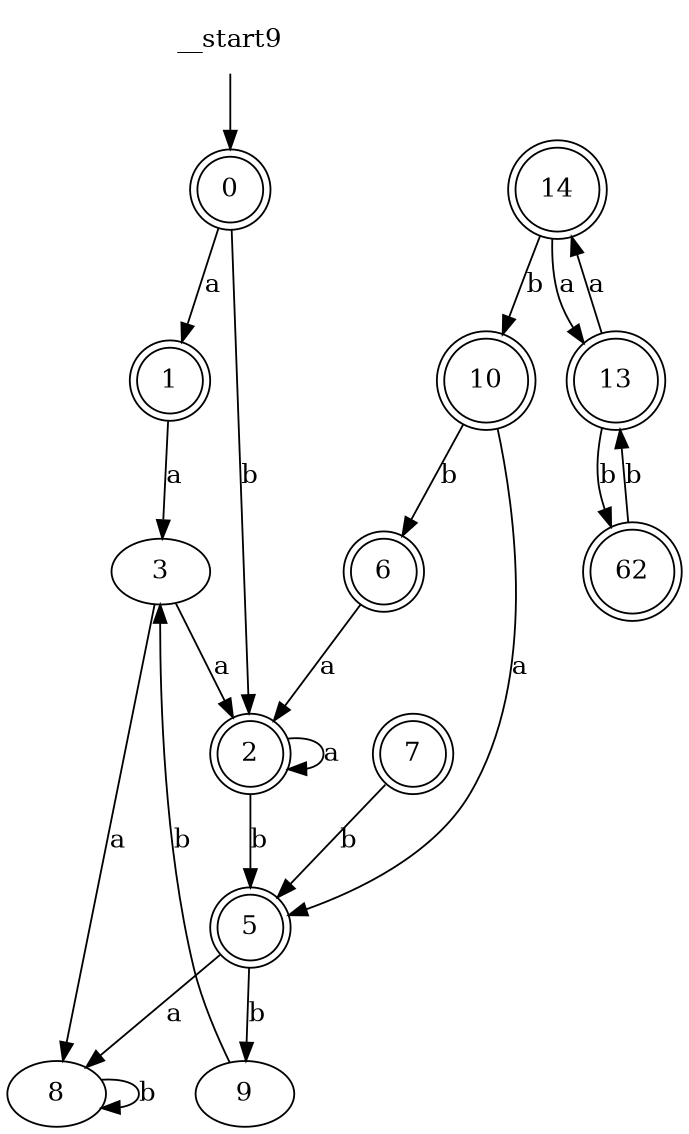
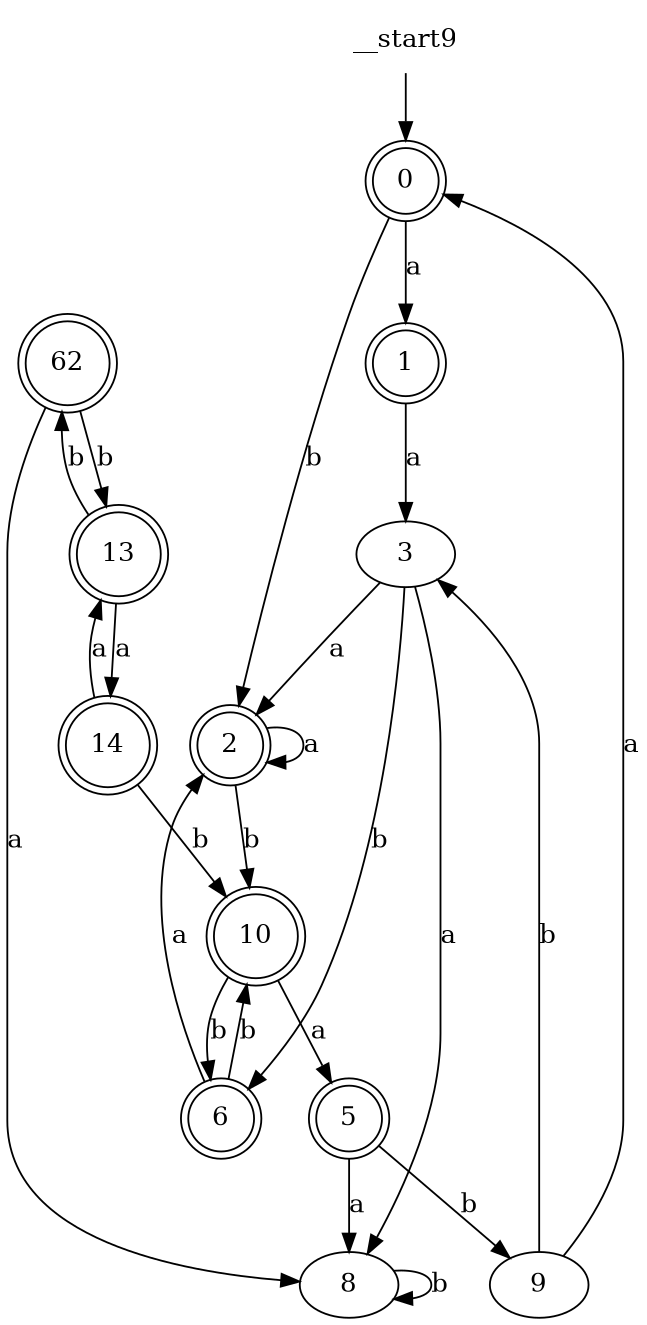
edge "9" -> "0": added, label "a"
node "7": removed
edge "2" -> "5": now "2" -> "10"
edge "3" -> "6": added, label "b"
edge "62" -> "8": added, label "a"
edge "6" -> "10": added, label "b"
